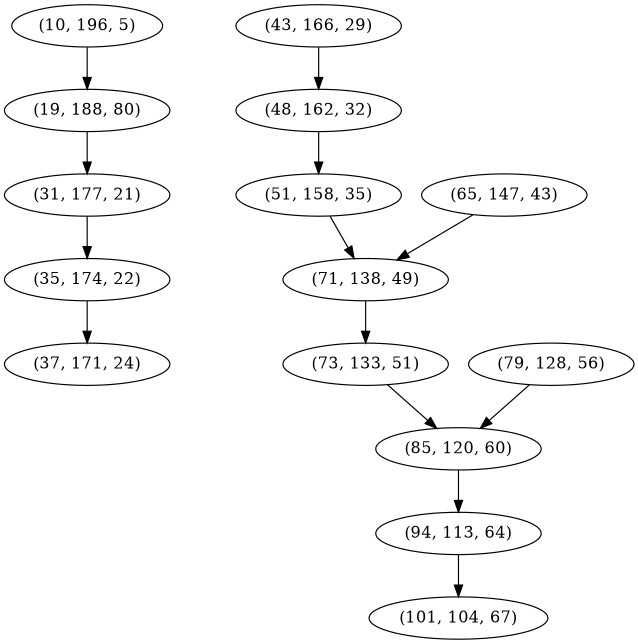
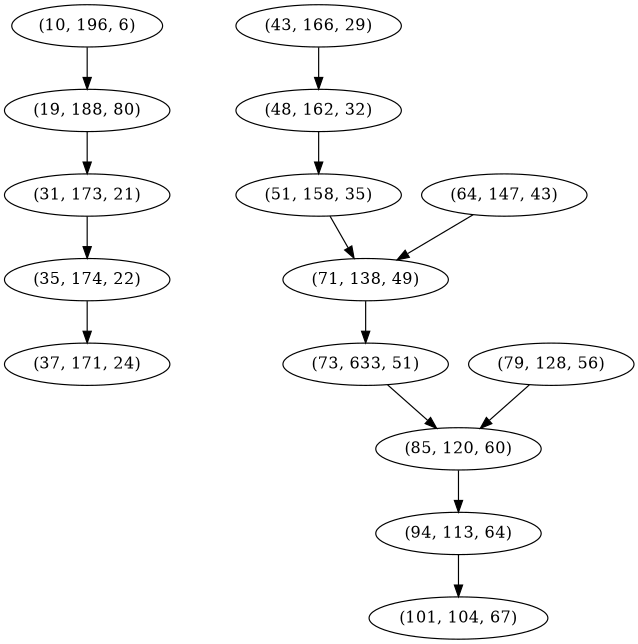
node "(10, 196, 5)": label "(10, 196, 5)" -> "(10, 196, 6)"
node "(31, 177, 21)": label "(31, 177, 21)" -> "(31, 173, 21)"
node "(65, 147, 43)": label "(65, 147, 43)" -> "(64, 147, 43)"
node "(73, 133, 51)": label "(73, 133, 51)" -> "(73, 633, 51)"
